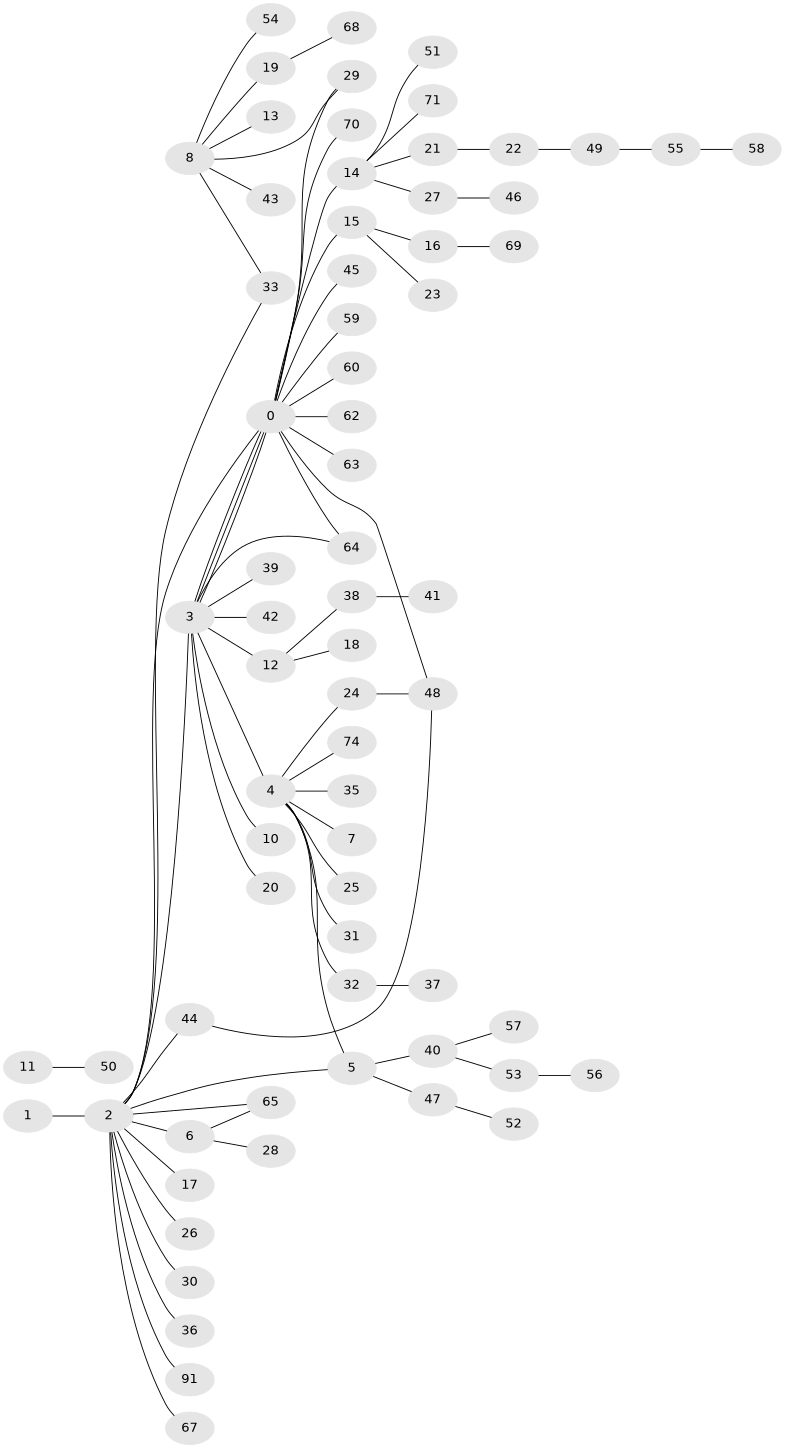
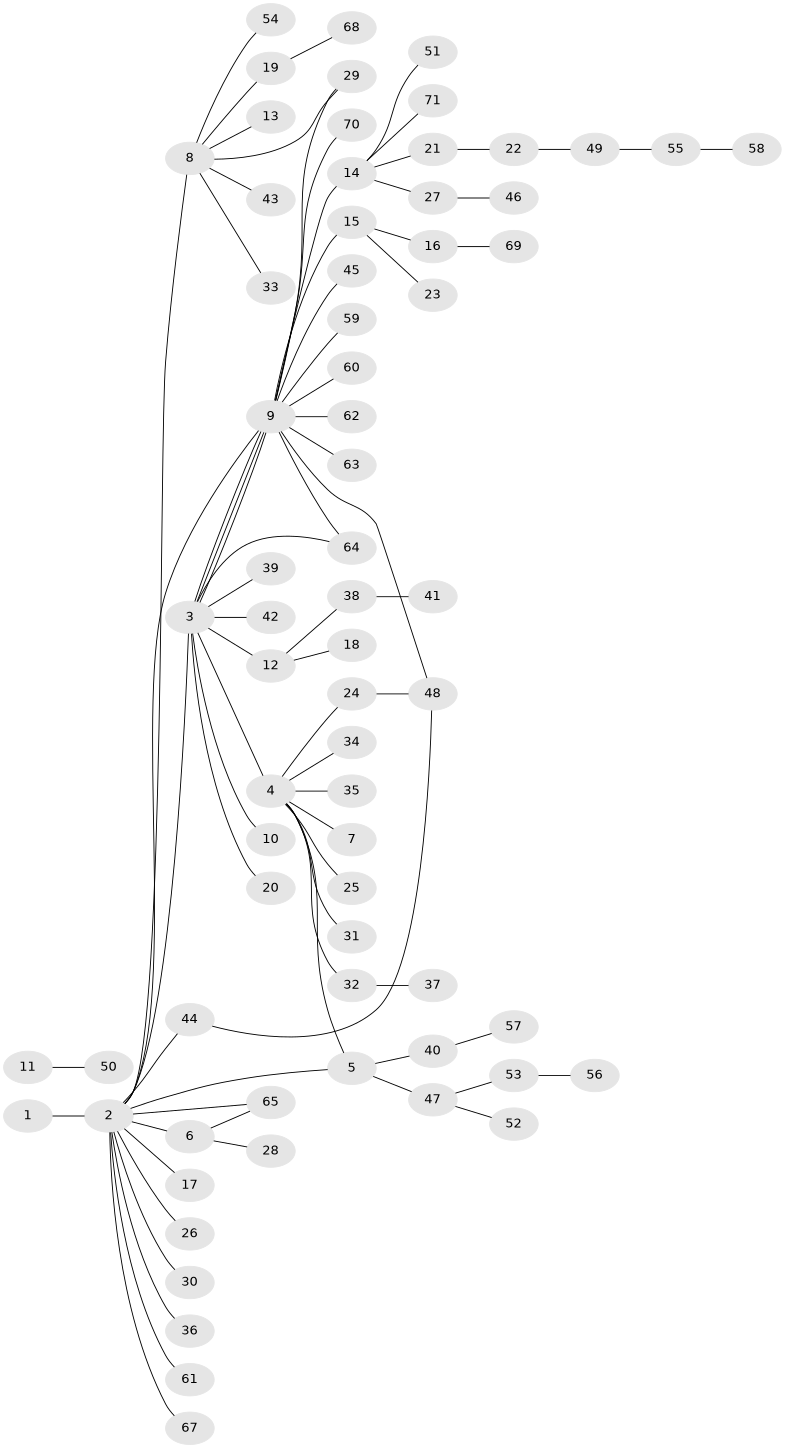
node "0": label "0" -> "9"
edge "33" -- "2": now "8" -- "2"
node "74": label "74" -> "34"
edge "40" -- "53": now "47" -- "53"
node "91": label "91" -> "61"
